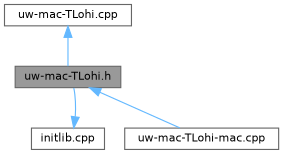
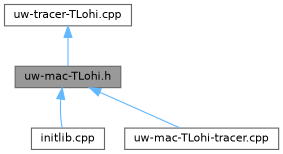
node "uw-mac-TLohi.cpp": label "uw-mac-TLohi.cpp" -> "uw-tracer-TLohi.cpp"
edge "uw-mac-TLohi.h" -> "initlib.cpp": reversed
node "uw-mac-TLohi-mac.cpp": label "uw-mac-TLohi-mac.cpp" -> "uw-mac-TLohi-tracer.cpp"
